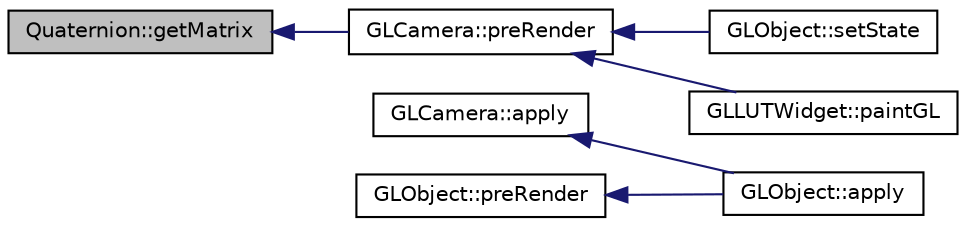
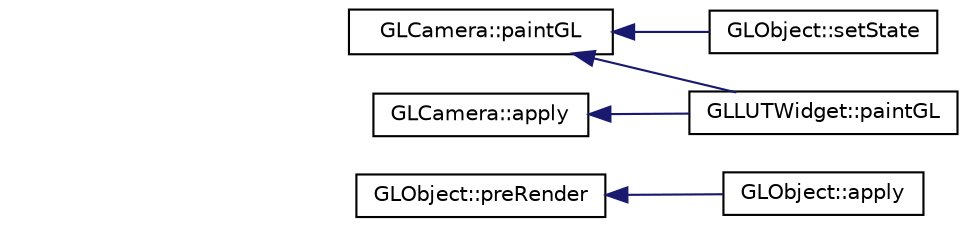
node "Quaternion::getMatrix": removed
node "GLCamera::preRender": label "GLCamera::preRender" -> "GLCamera::paintGL"
edge "GLObject::apply" -> "GLCamera::apply": now "GLLUTWidget::paintGL" -> "GLCamera::apply"
